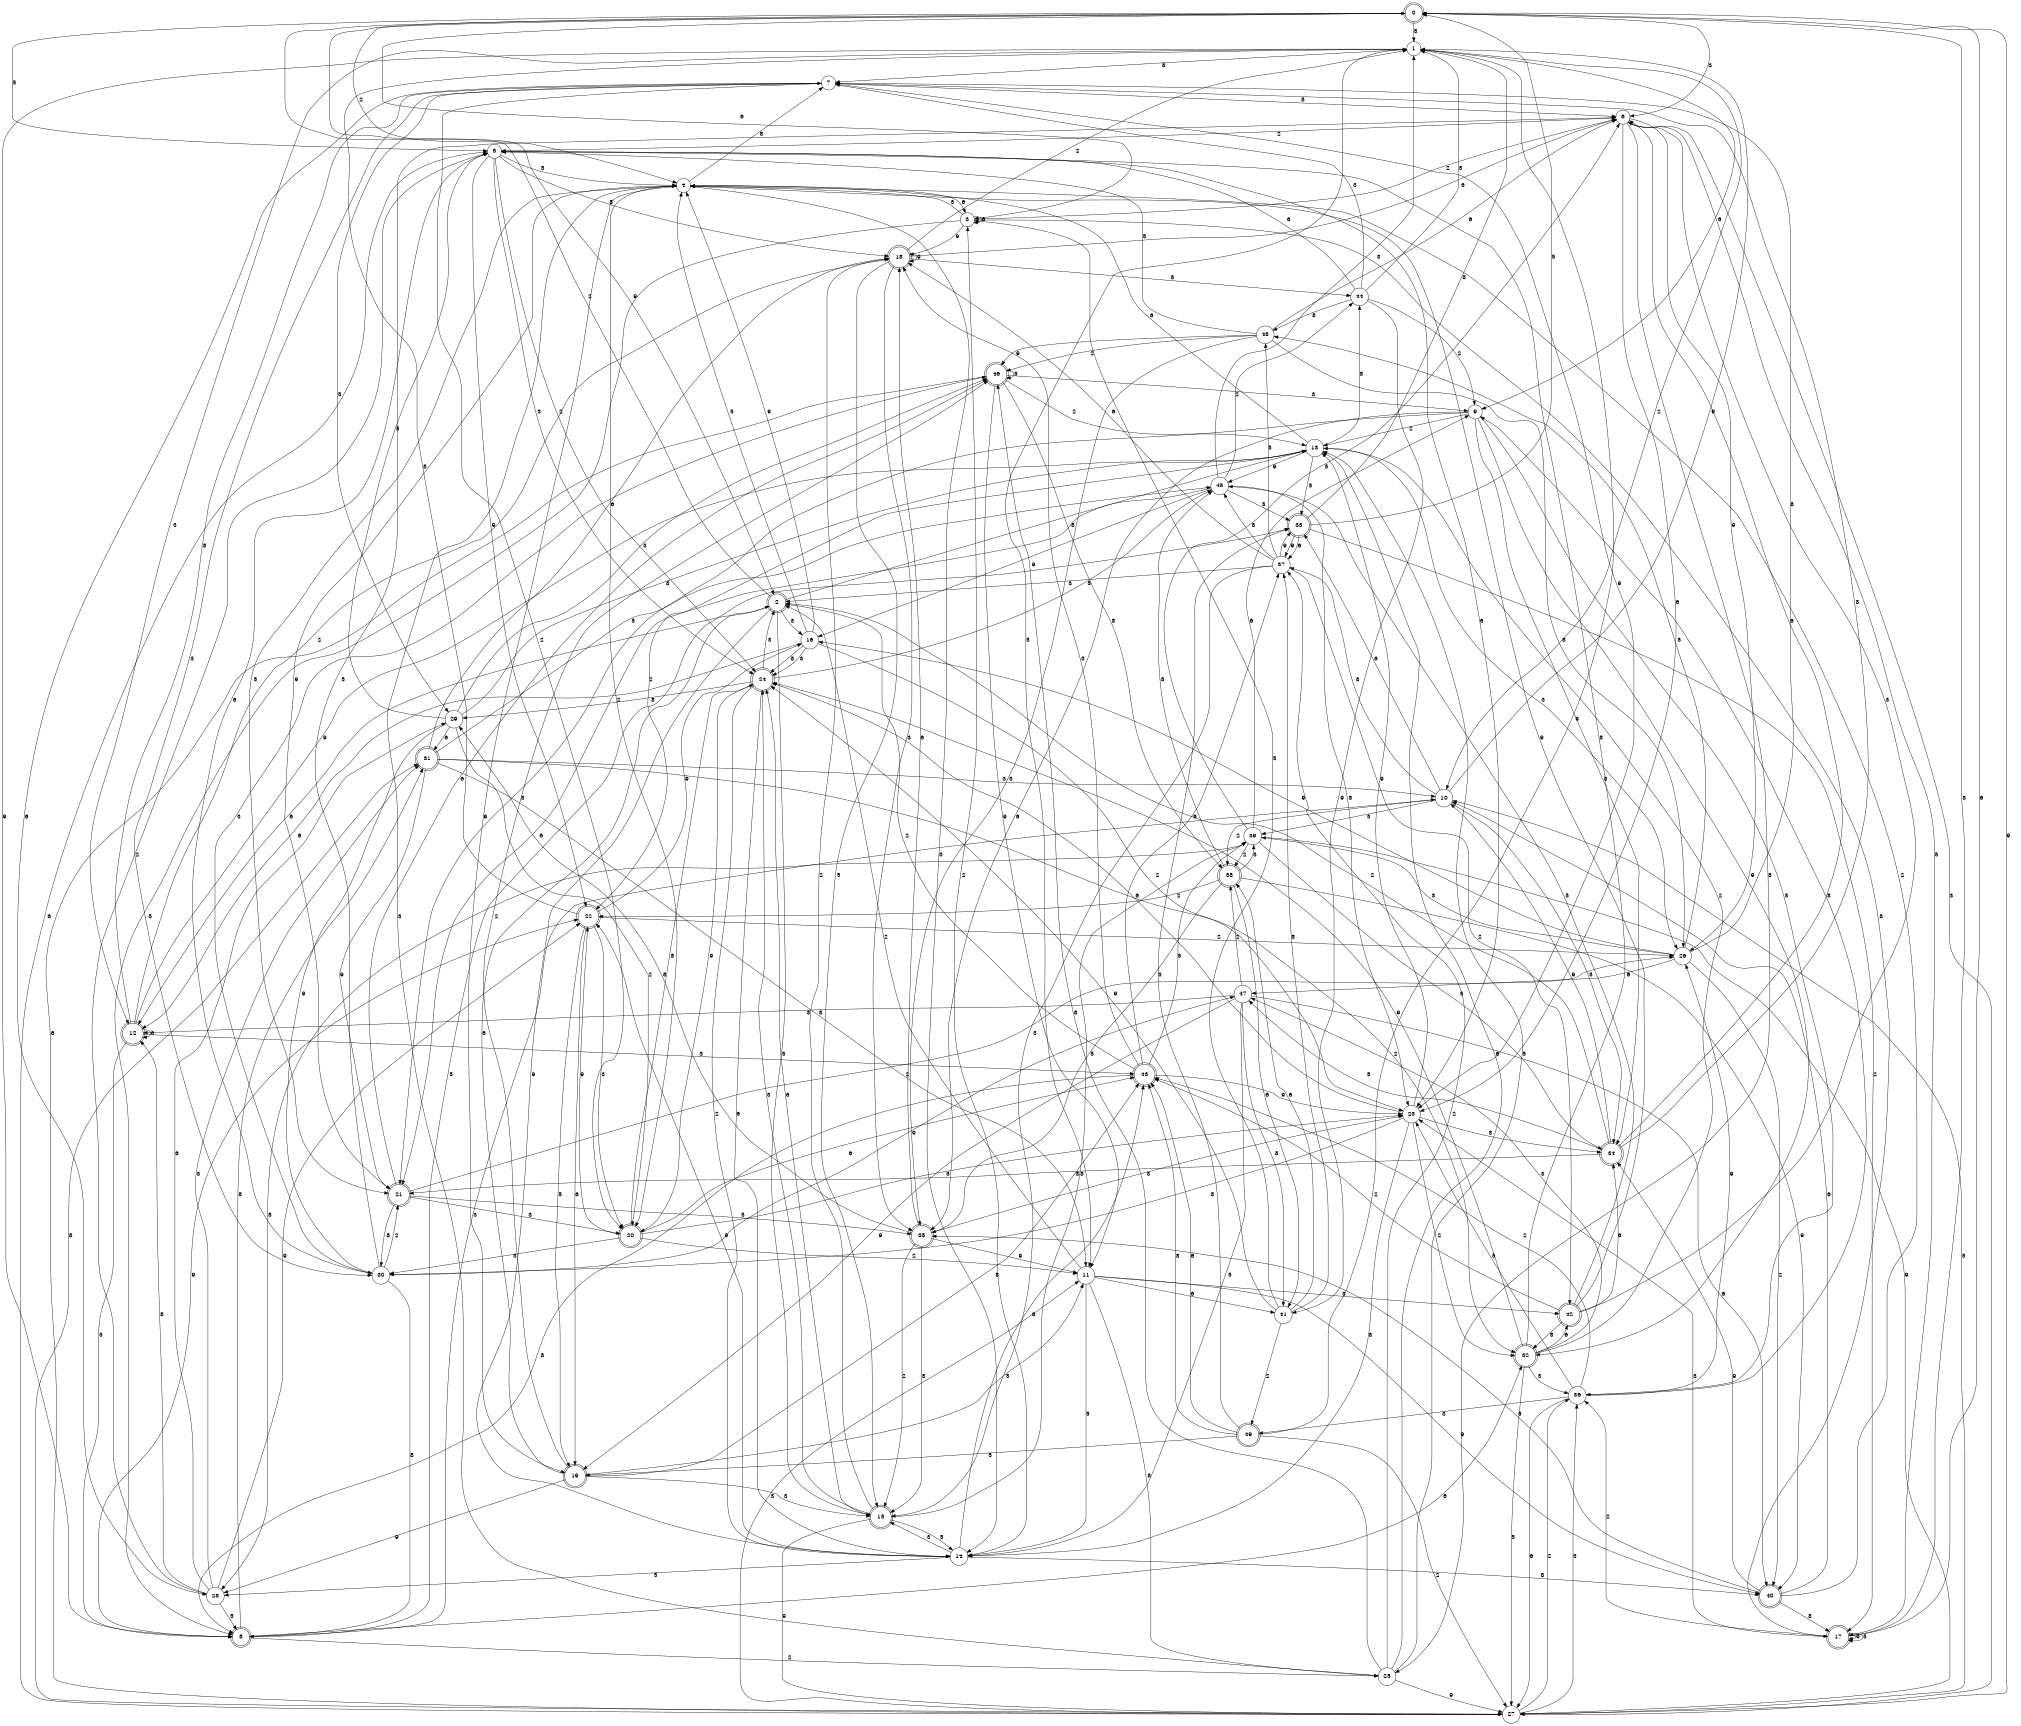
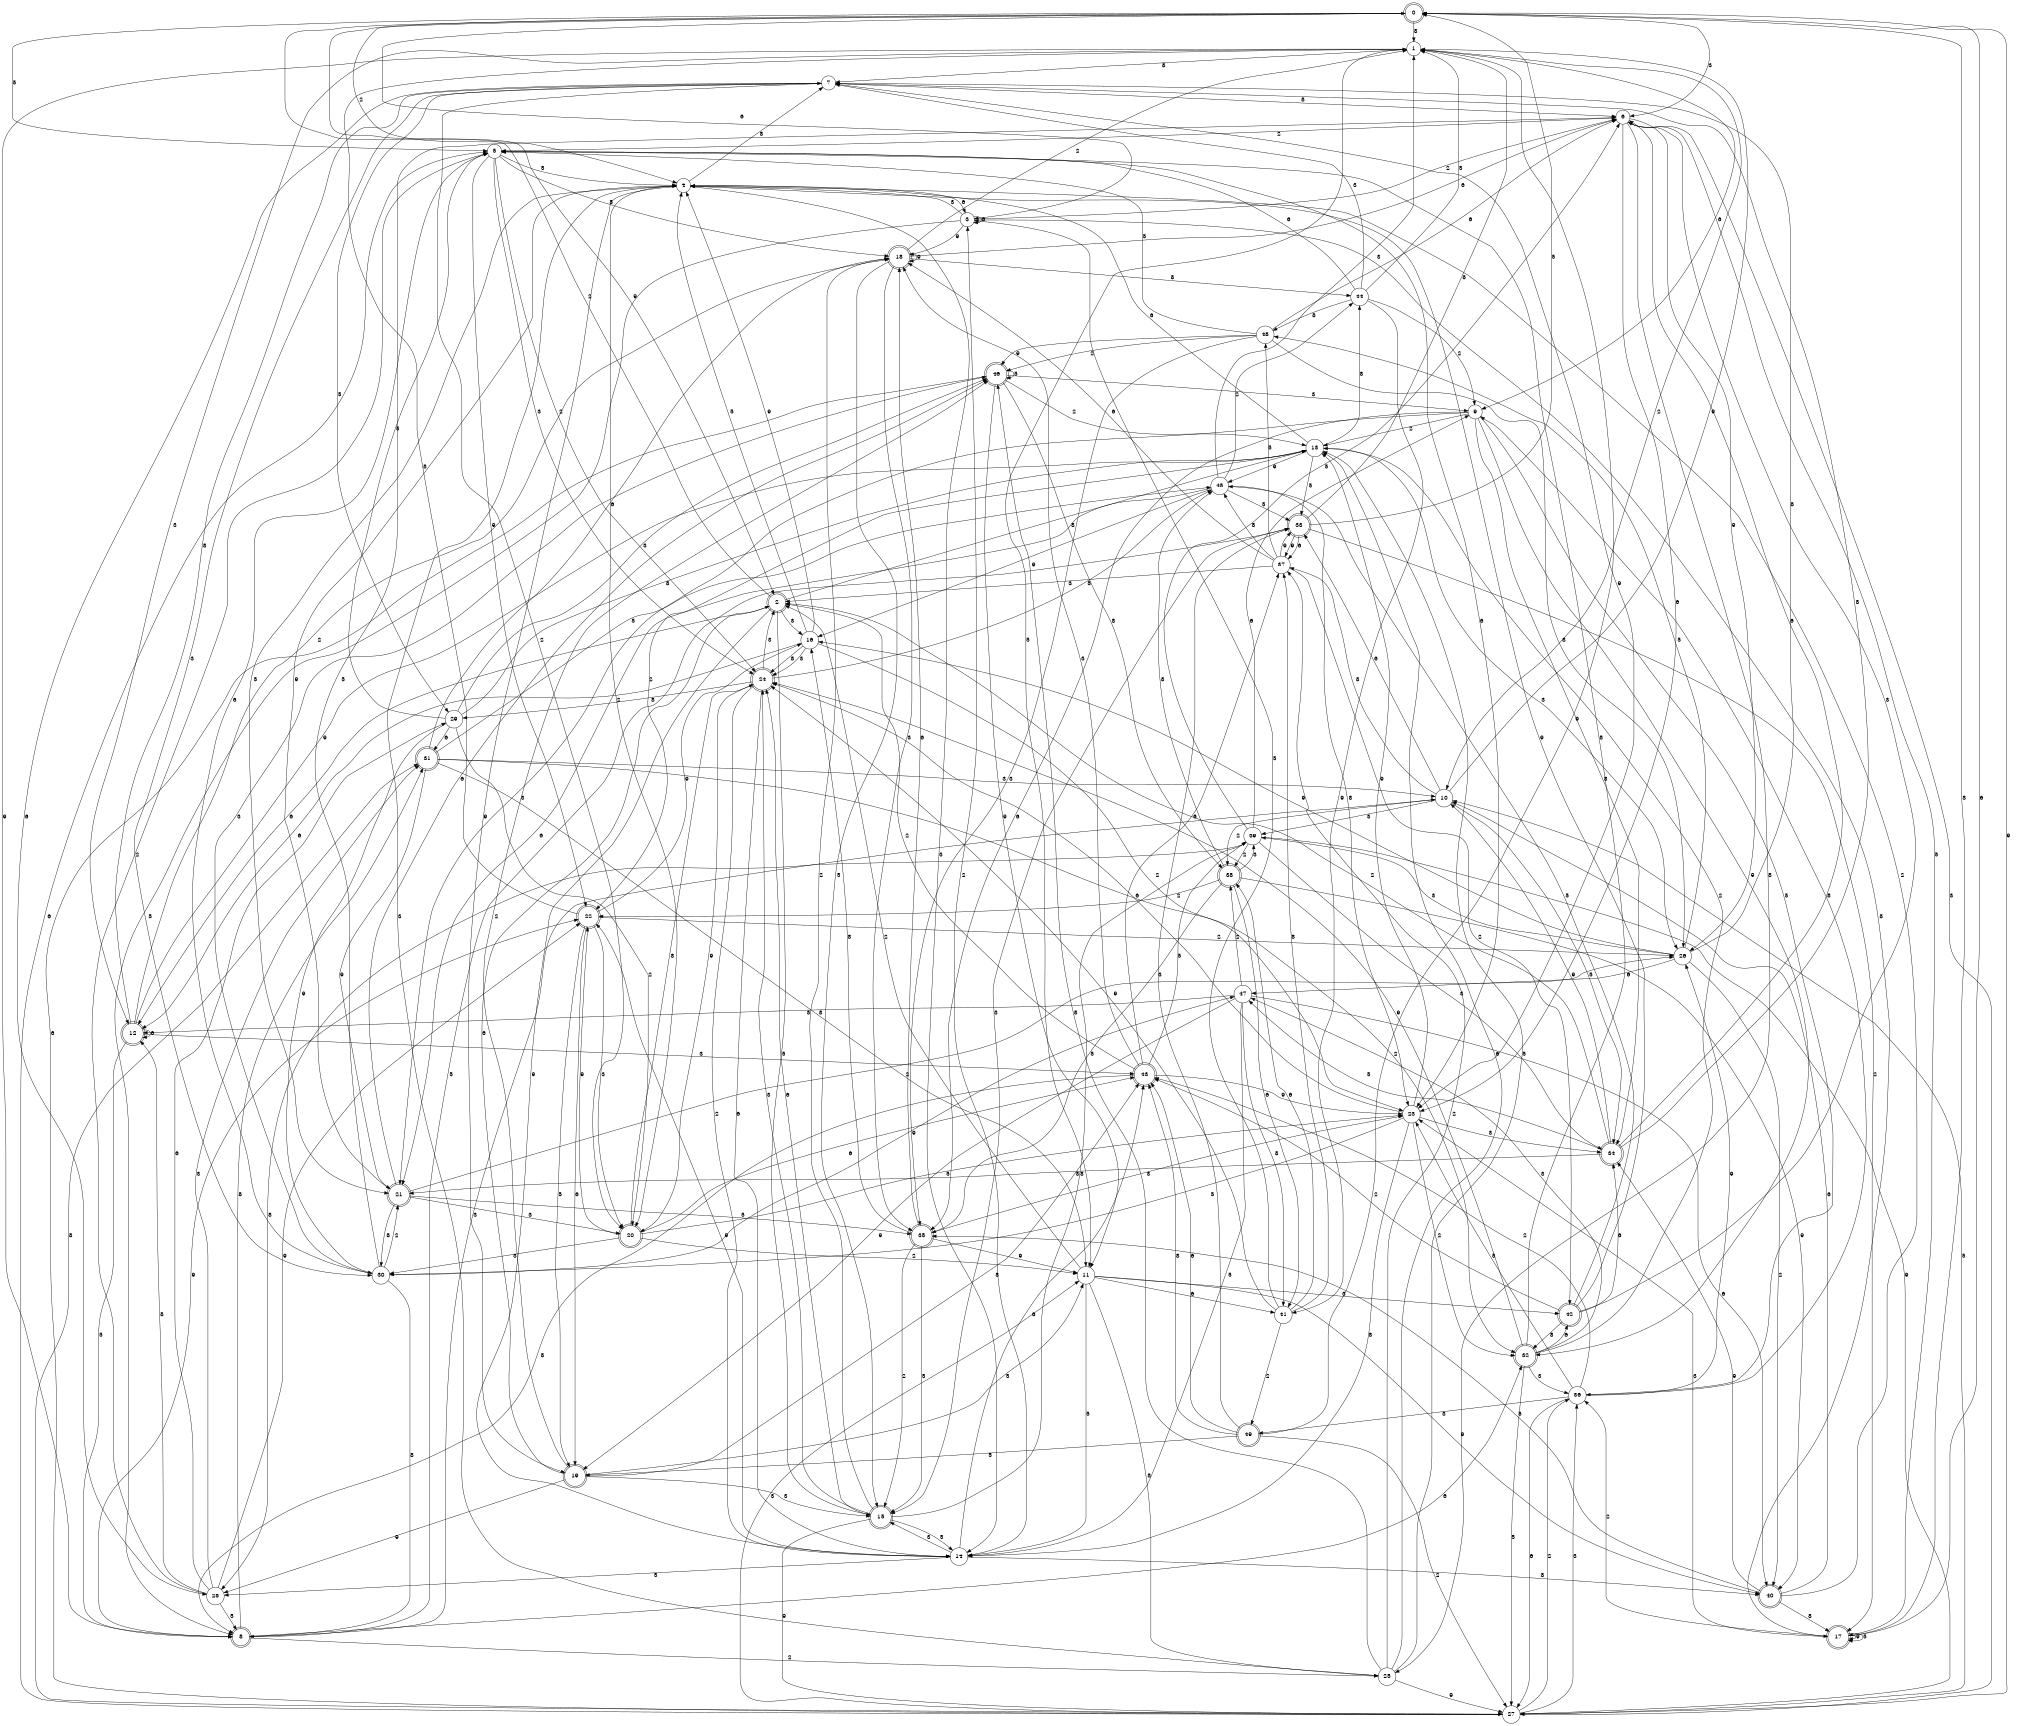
edge "35" -> "29": now "35" -> "16"
edge "37" -> "15": now "33" -> "15"
